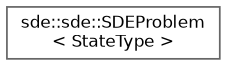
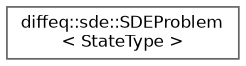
node "sde::sde::SDEProblem < StateType >": label "sde::sde::SDEProblem < StateType >" -> "diffeq::sde::SDEProblem < StateType >"
